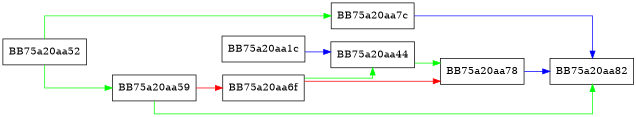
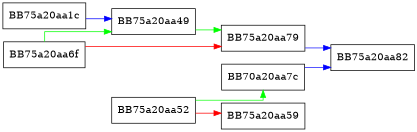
node "BB75a20aa7c": label "BB75a20aa7c" -> "BB70a20aa7c"
node "BB75a20aa44": label "BB75a20aa44" -> "BB75a20aa49"
node "BB75a20aa78": label "BB75a20aa78" -> "BB75a20aa79"
edge "BB75a20aa52" -> "BB75a20aa59": color green -> red
edge "BB75a20aa59" -> "BB75a20aa6f": removed
edge "BB75a20aa59" -> "BB75a20aa82": removed
